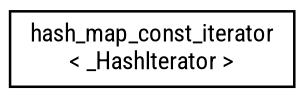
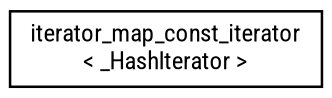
node "hash_map_const_iterator < _HashIterator >": label "hash_map_const_iterator < _HashIterator >" -> "iterator_map_const_iterator < _HashIterator >"
